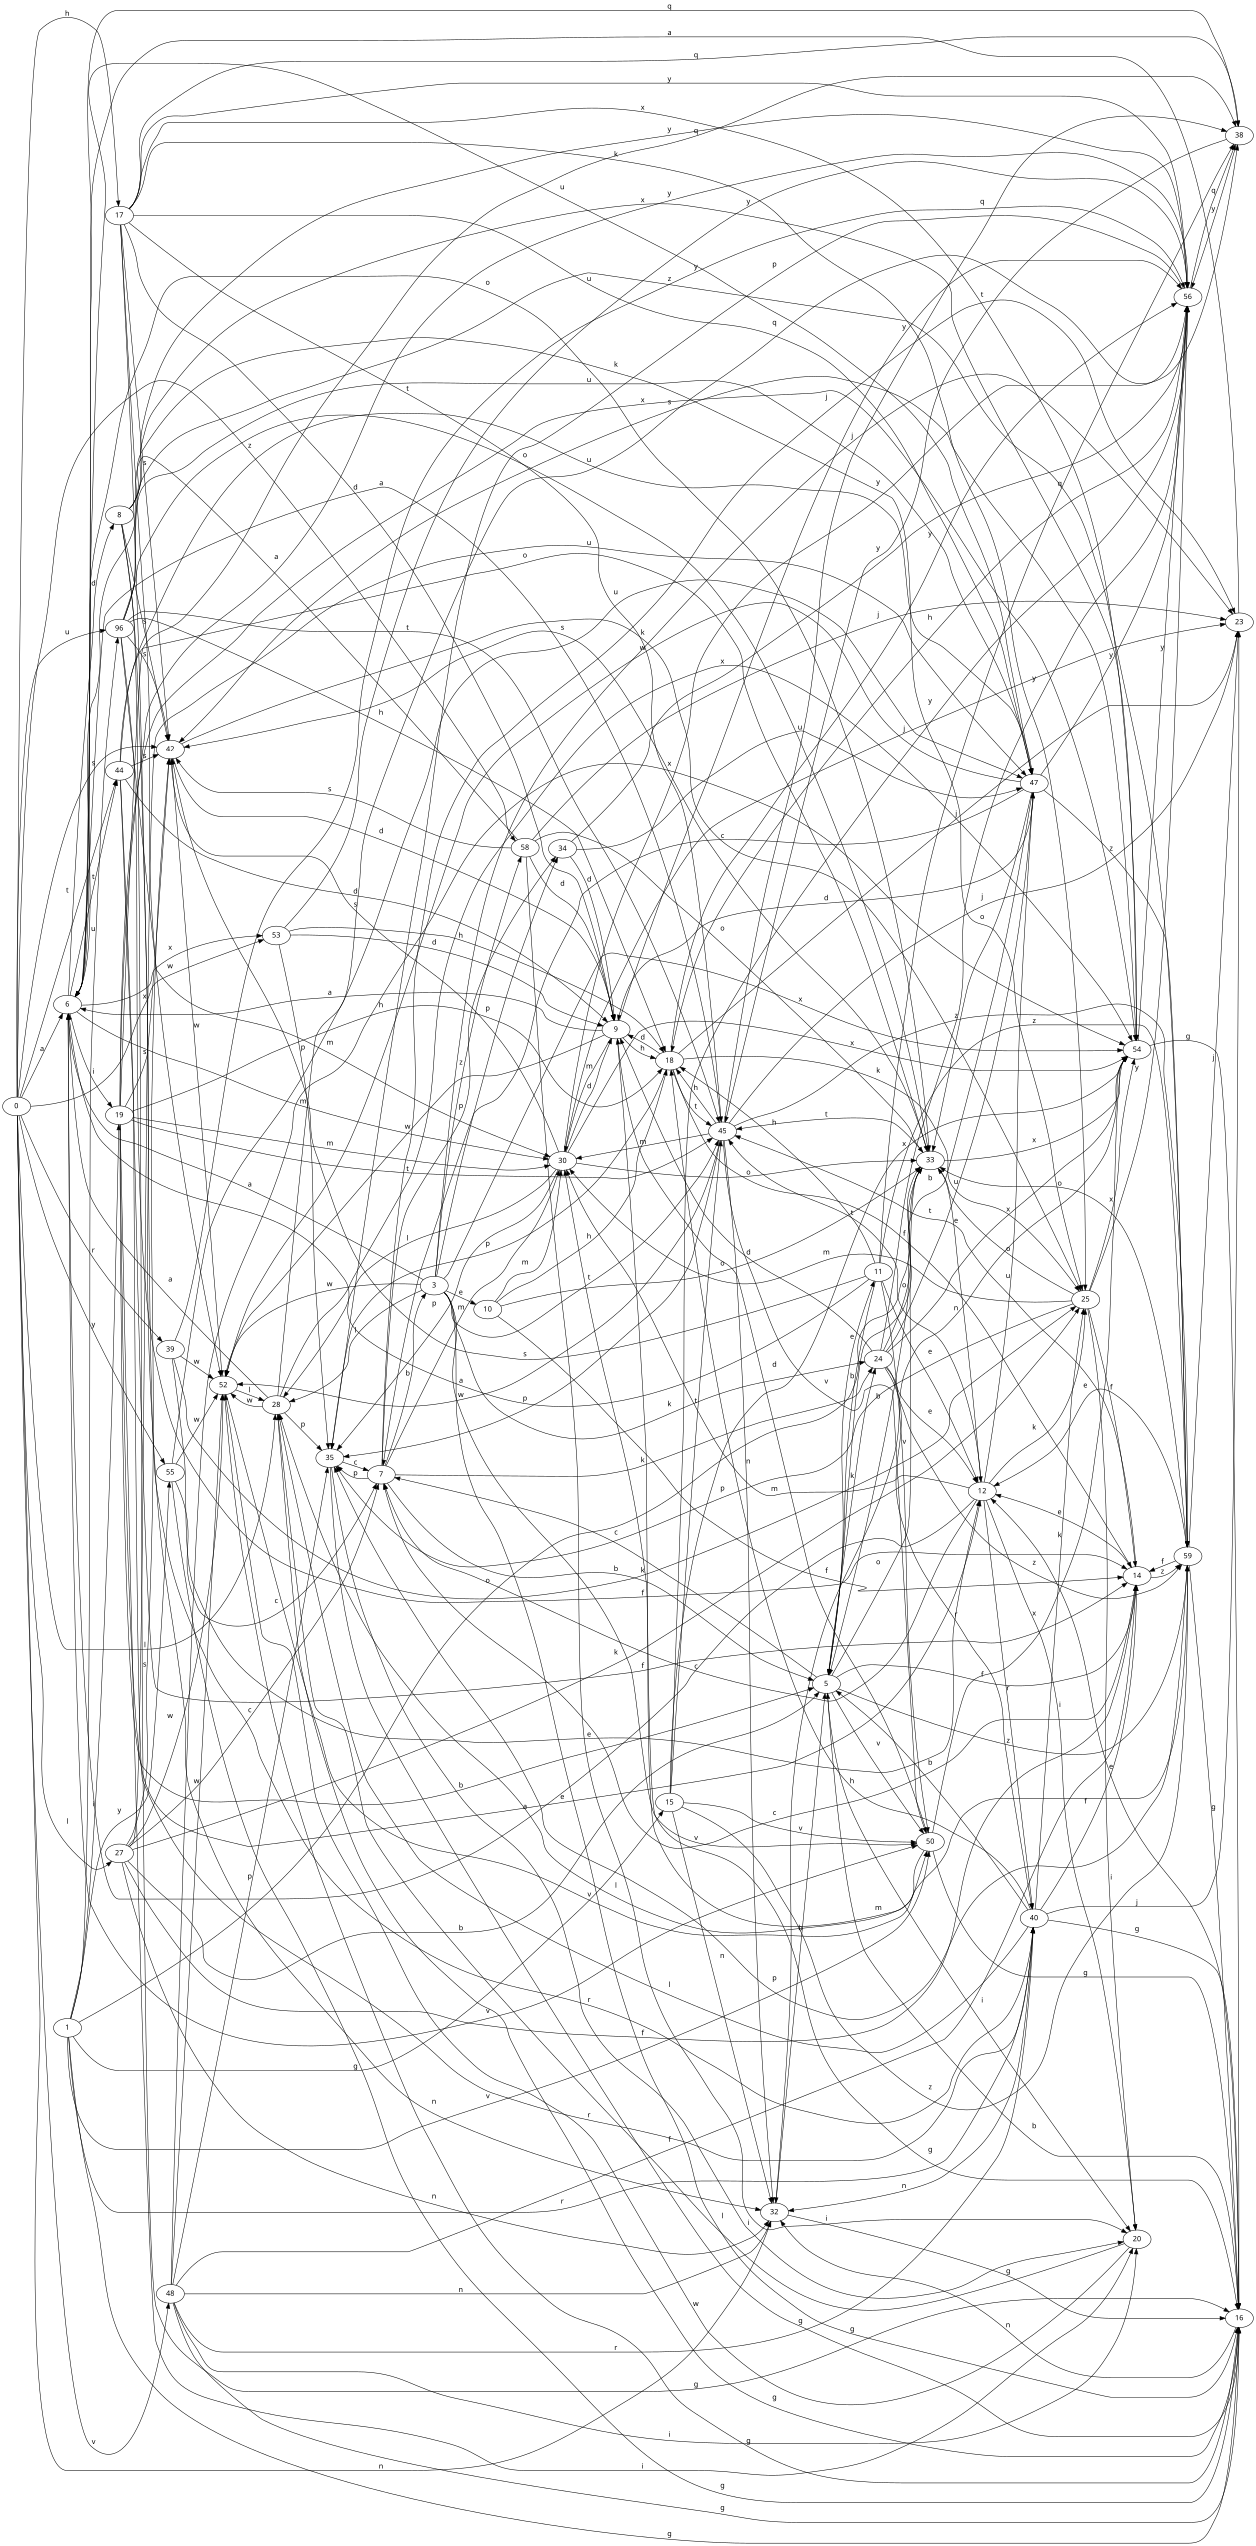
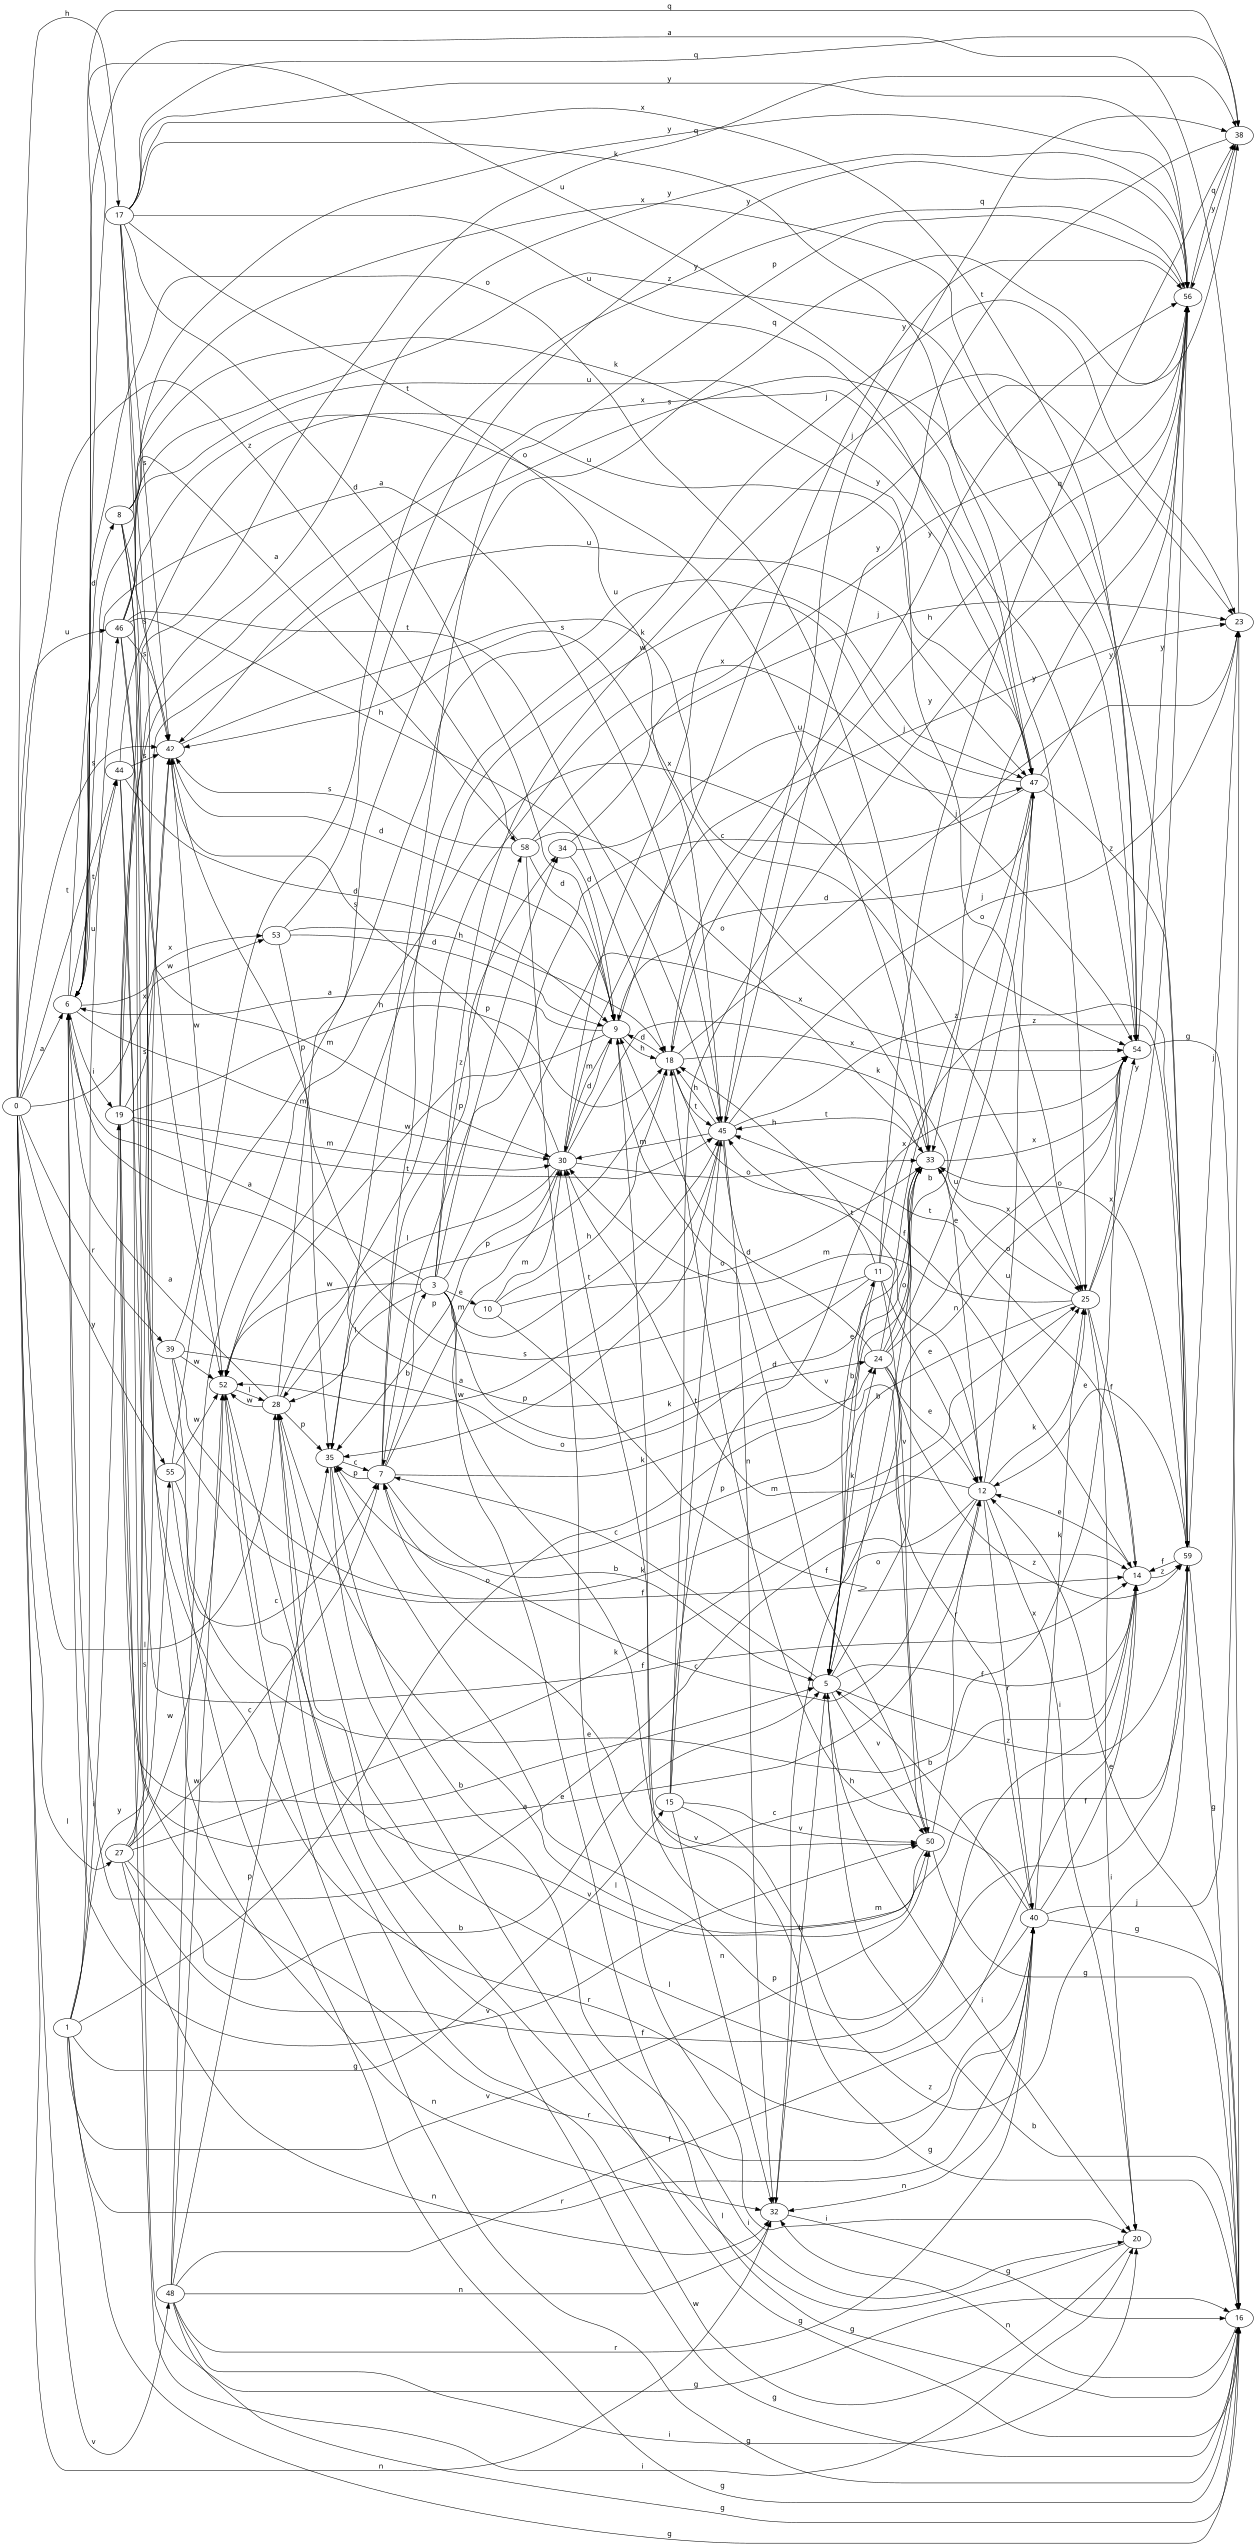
edge "44" -> "33": now "39" -> "33"
node "96": label "96" -> "46"
